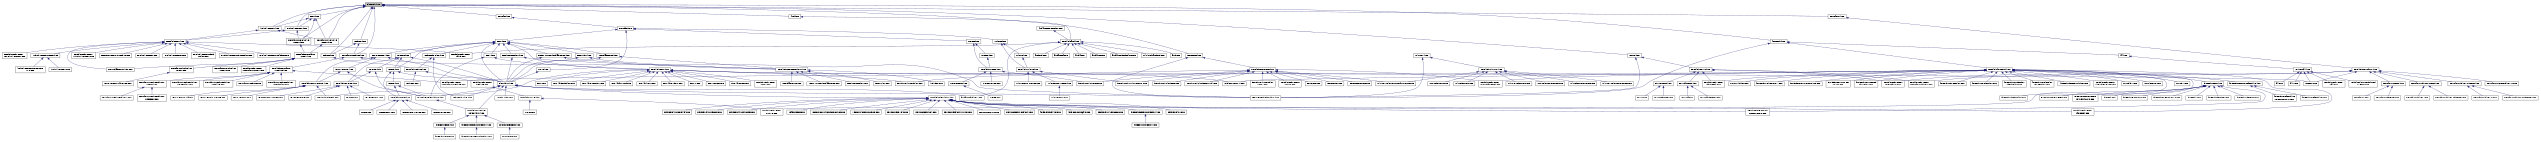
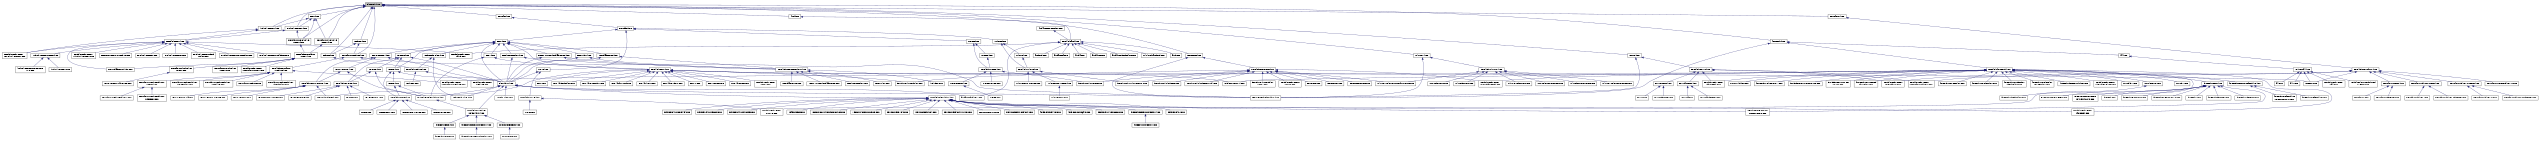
edge "minmax.hpp" -> "dispatch.hpp": added
edge "transform_inclusive _scan.hpp" -> "inclusive_scan.hpp": now "partitioned_vector _exclusive_scan.cpp" -> "inclusive_scan.hpp"
edge "foreachn_bad_alloc.cpp" -> "parallel_for_each.hpp": now "foreachn_bad_alloc.cpp" -> "osu_latency.cpp"
edge "parallel_move.hpp" -> "partitioned_vector _reduce.cpp": now "parallel_move.hpp" -> "move.hpp"
